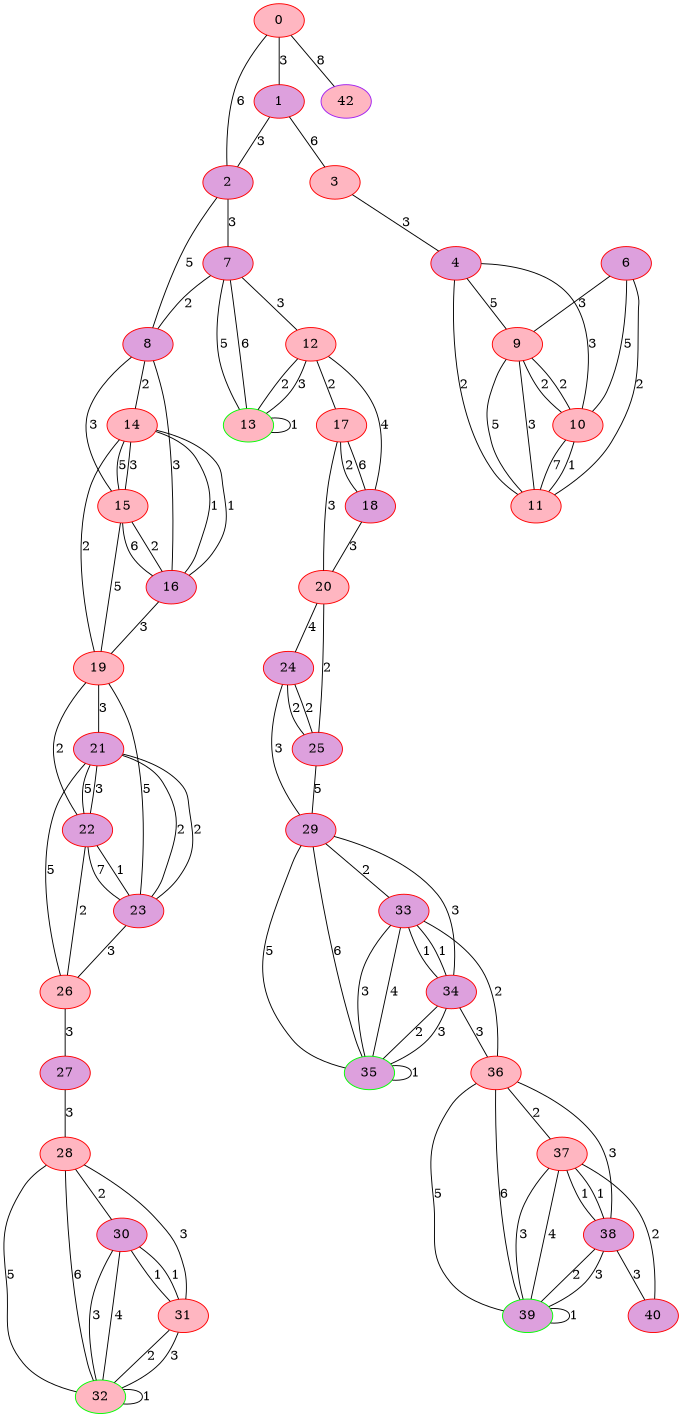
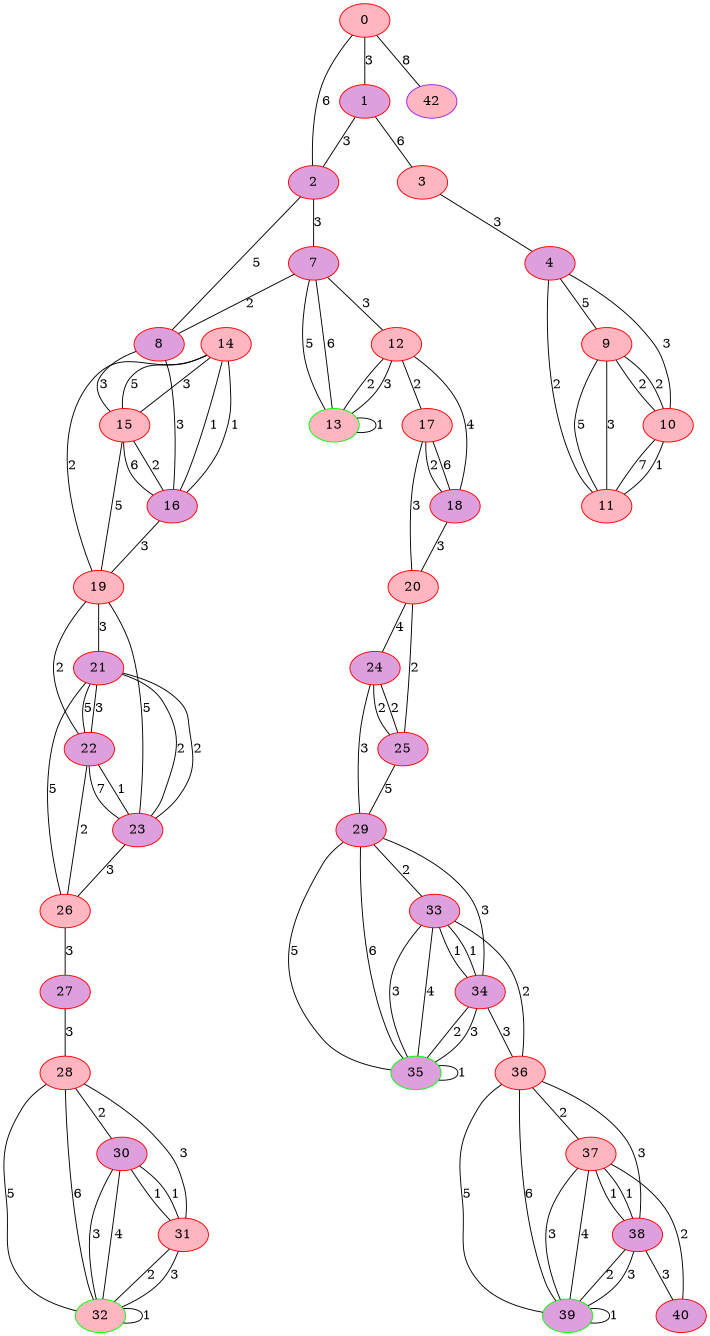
node "6": removed
edge "8" -- "14": removed, label "2"
